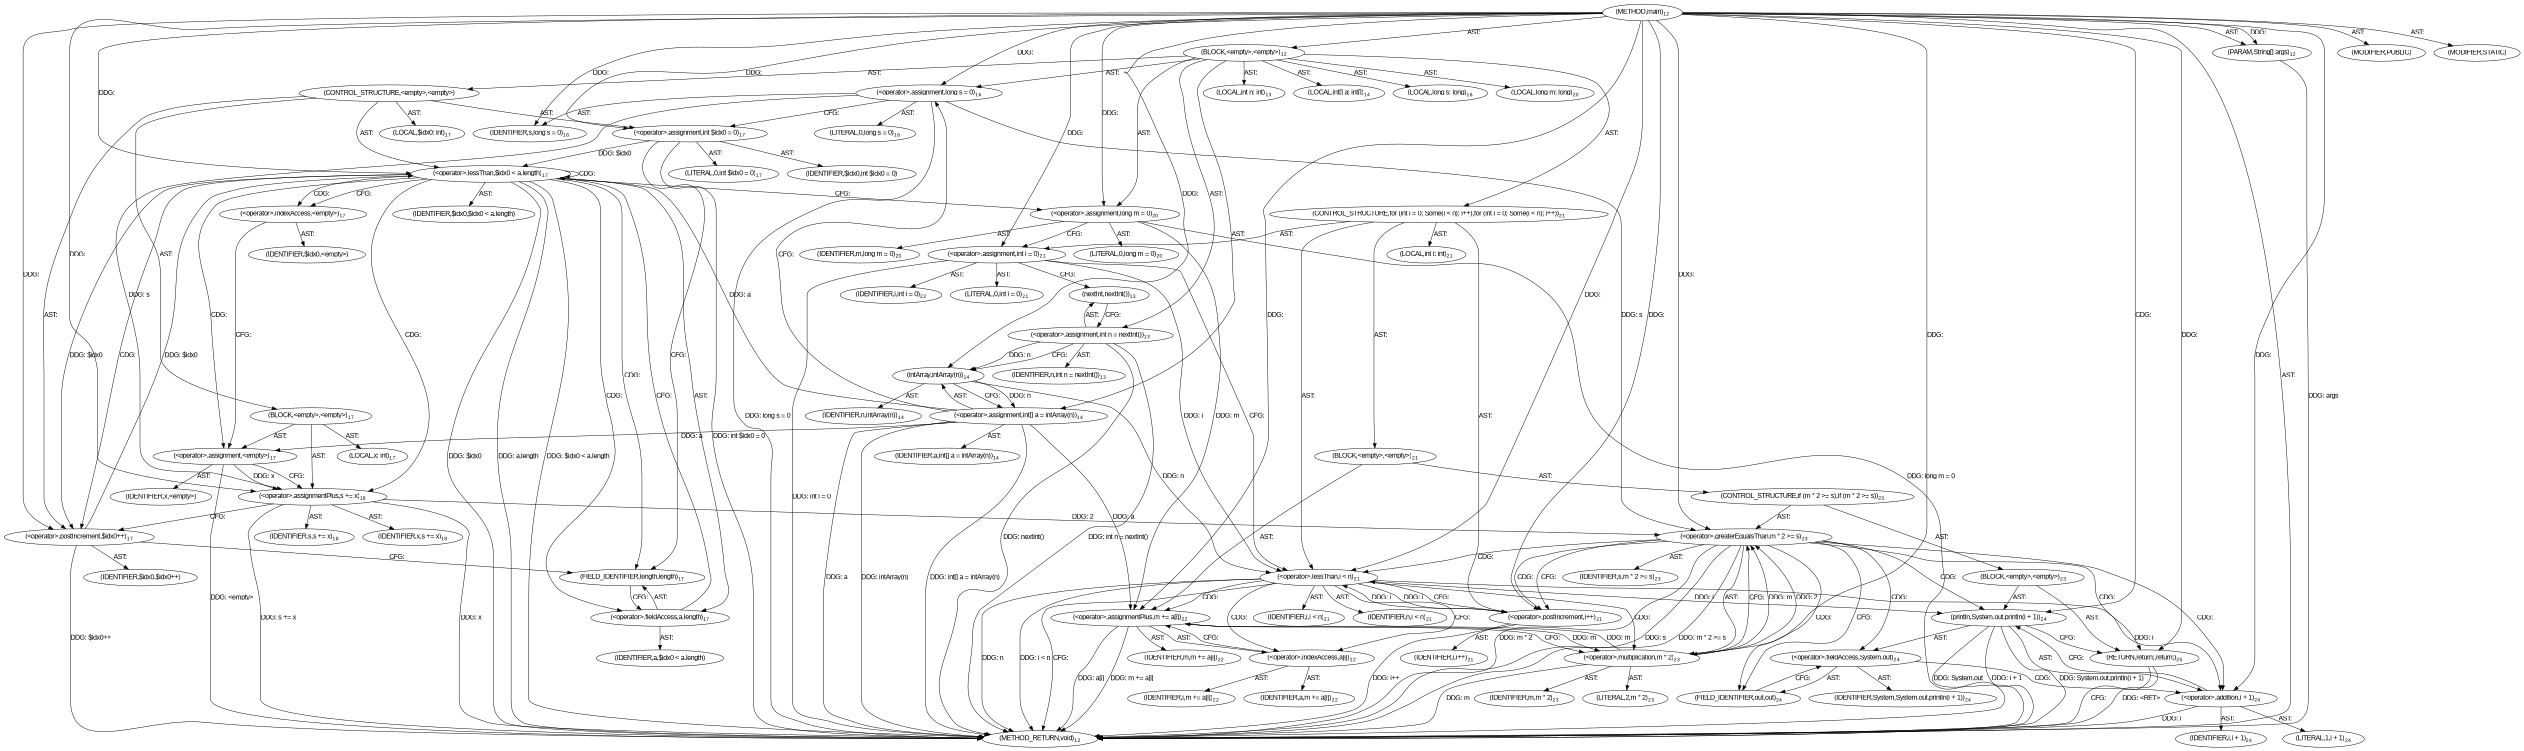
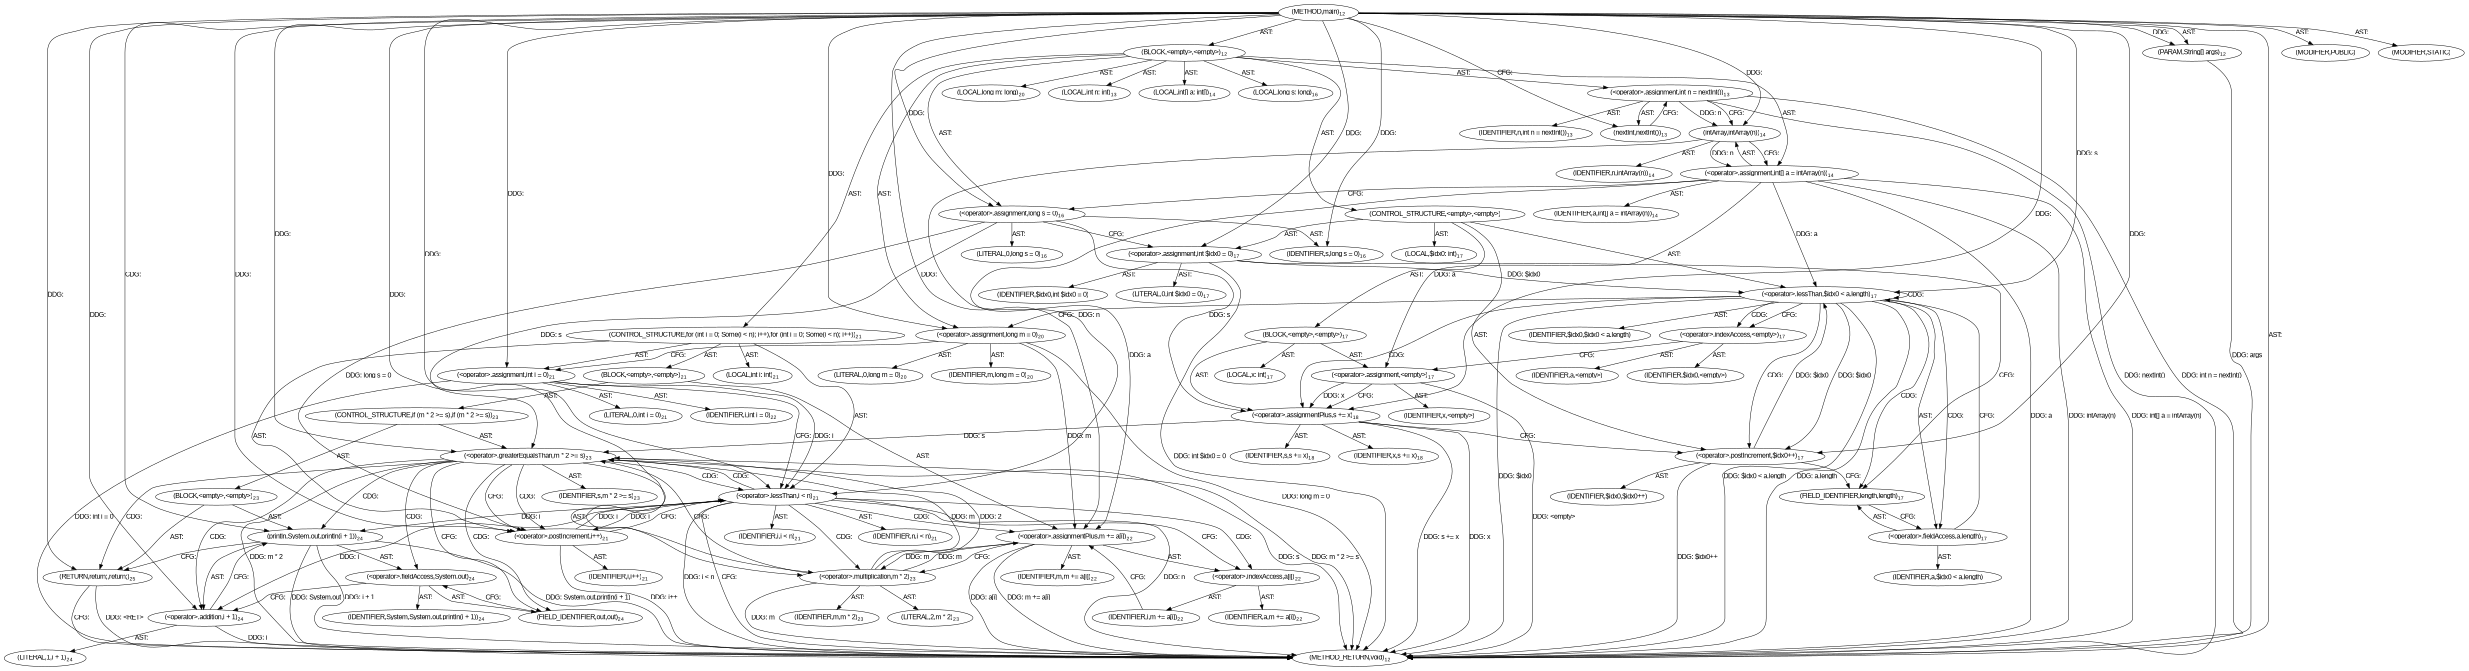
edge "(METHOD,main)" -> "(<operator>.lessThan,$idx0 < a.length)": label "DDG: " -> "DDG: s"
edge "(<operator>.lessThan,$idx0 < a.length)" -> "(<operator>.assignment,<empty>)": removed, label "CDG:"
edge "(<operator>.assignment,int i = 0)" -> "(nextInt,nextInt())": now "(METHOD,main)" -> "(nextInt,nextInt())"
node "(IDENTIFIER,a,<empty>)": added
edge "(<operator>.assignment,long s = 0)" -> "(METHOD_RETURN,void)": now "(<operator>.assignment,long s = 0)" -> "(<operator>.postIncrement,i++)"
edge "(<operator>.lessThan,i < n)" -> "(<operator>.greaterEqualsThan,m * 2 >= s)": added, label "CDG:"
edge "(<operator>.assignmentPlus,s += x)" -> "(<operator>.greaterEqualsThan,m * 2 >= s)": label "DDG: 2" -> "DDG: s"
edge "(<operator>.indexAccess,a[i])" -> "(<operator>.assignmentPlus,m += a[i])": now "(IDENTIFIER,i,m += a[i])" -> "(<operator>.assignmentPlus,m += a[i])"
edge "(<operator>.fieldAccess,System.out)" -> "(<operator>.addition,i + 1)": label "CDG: " -> "CFG: "
node "(IDENTIFIER,i,i + 1)": removed
